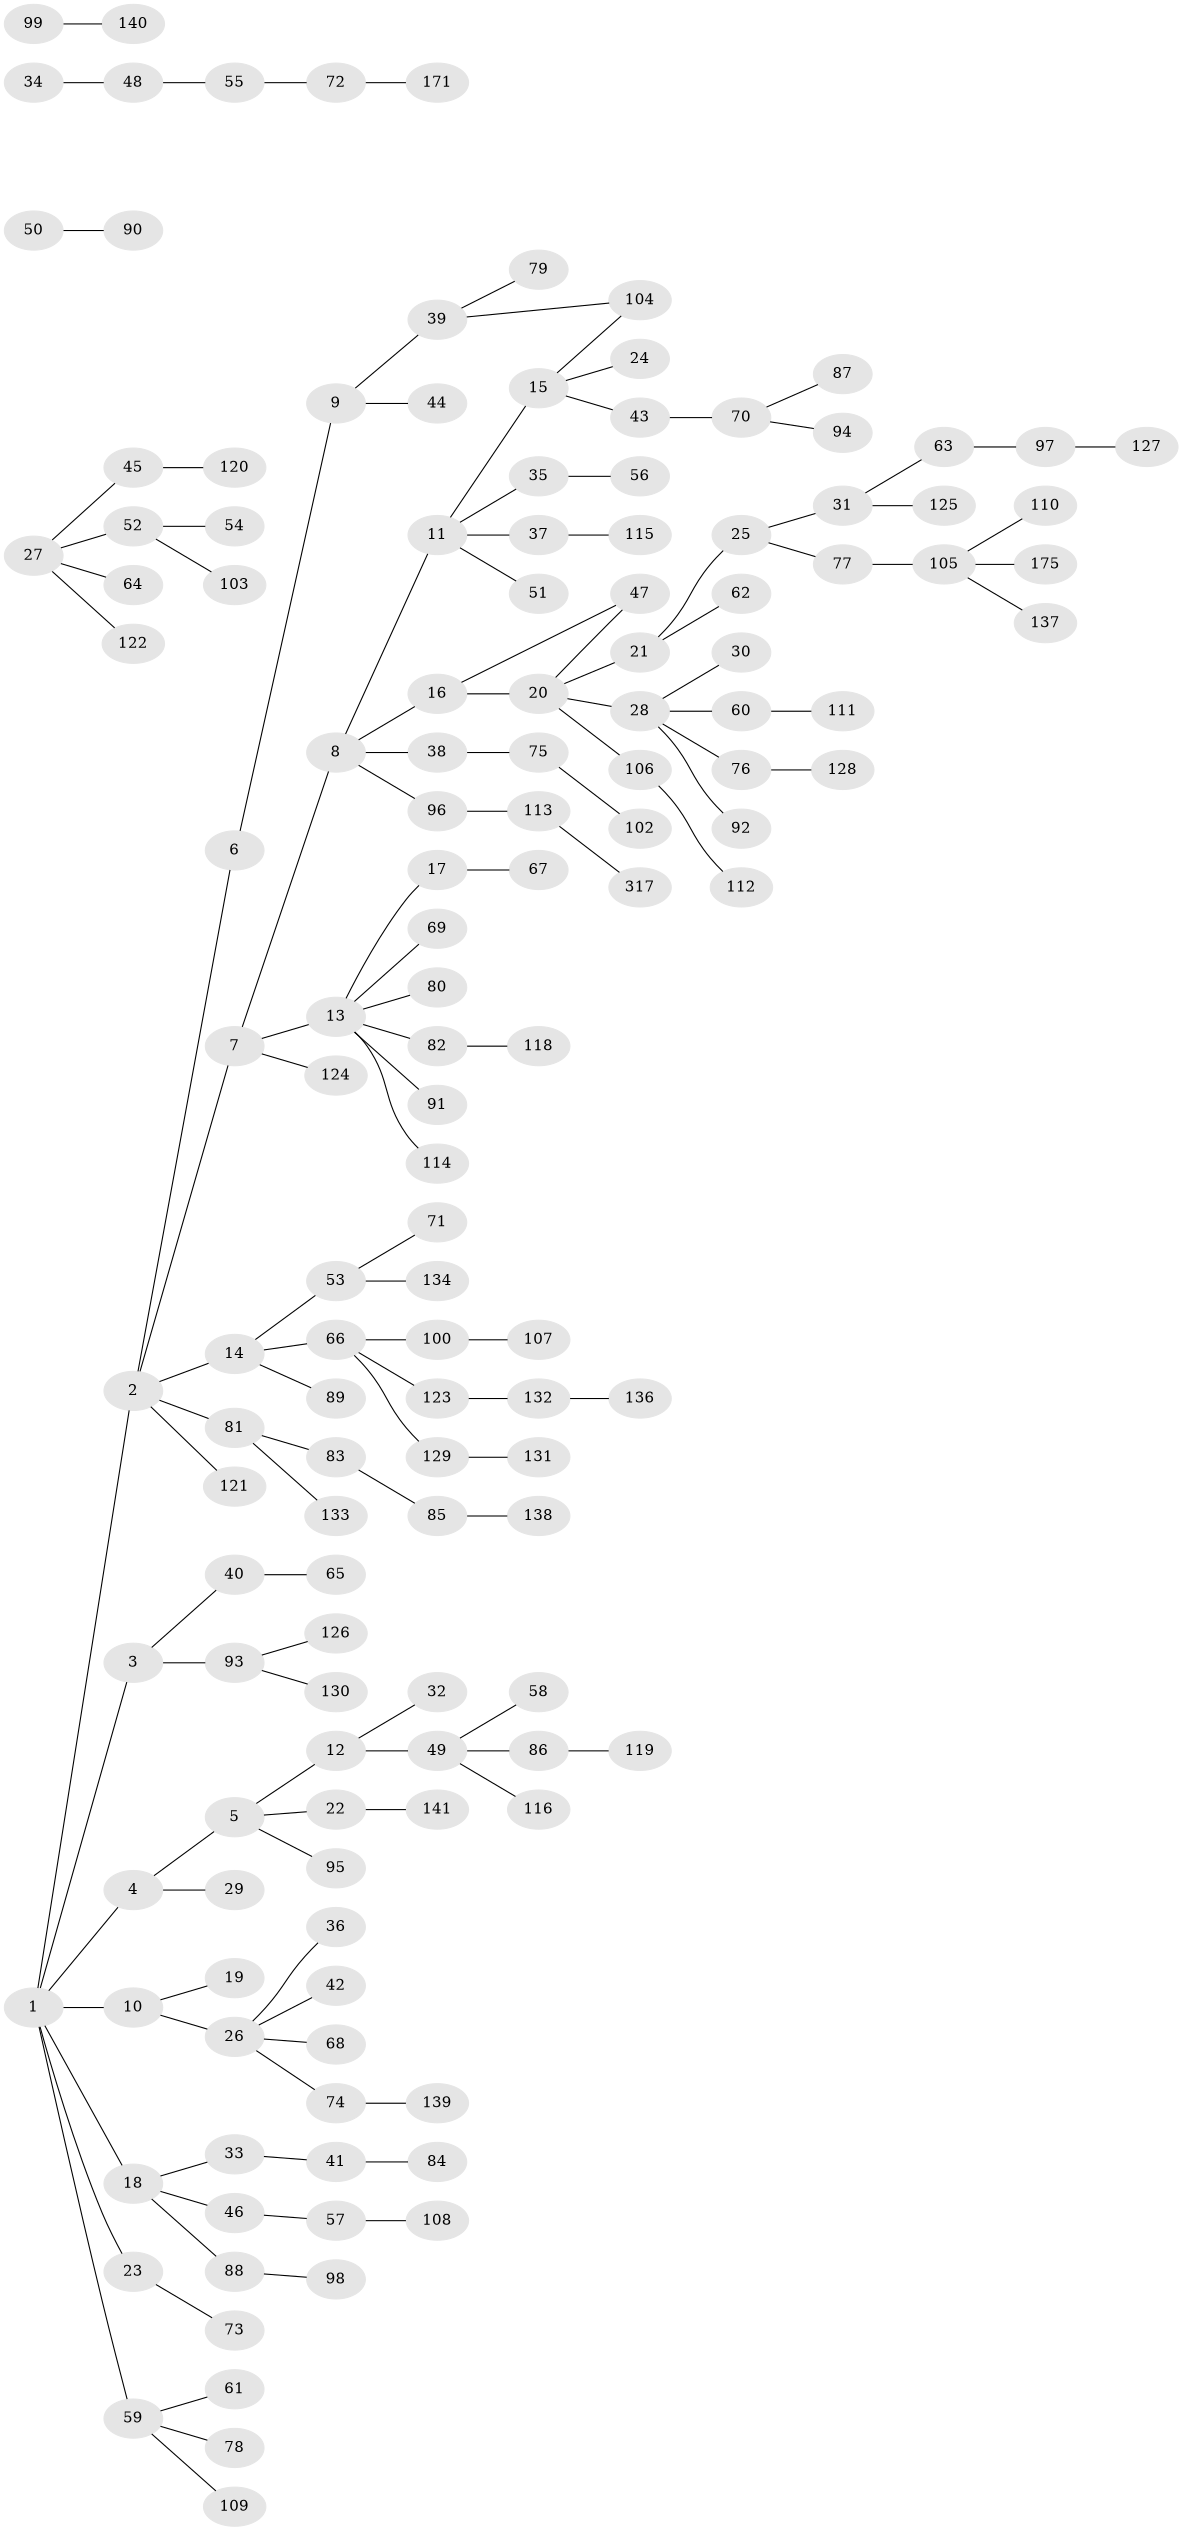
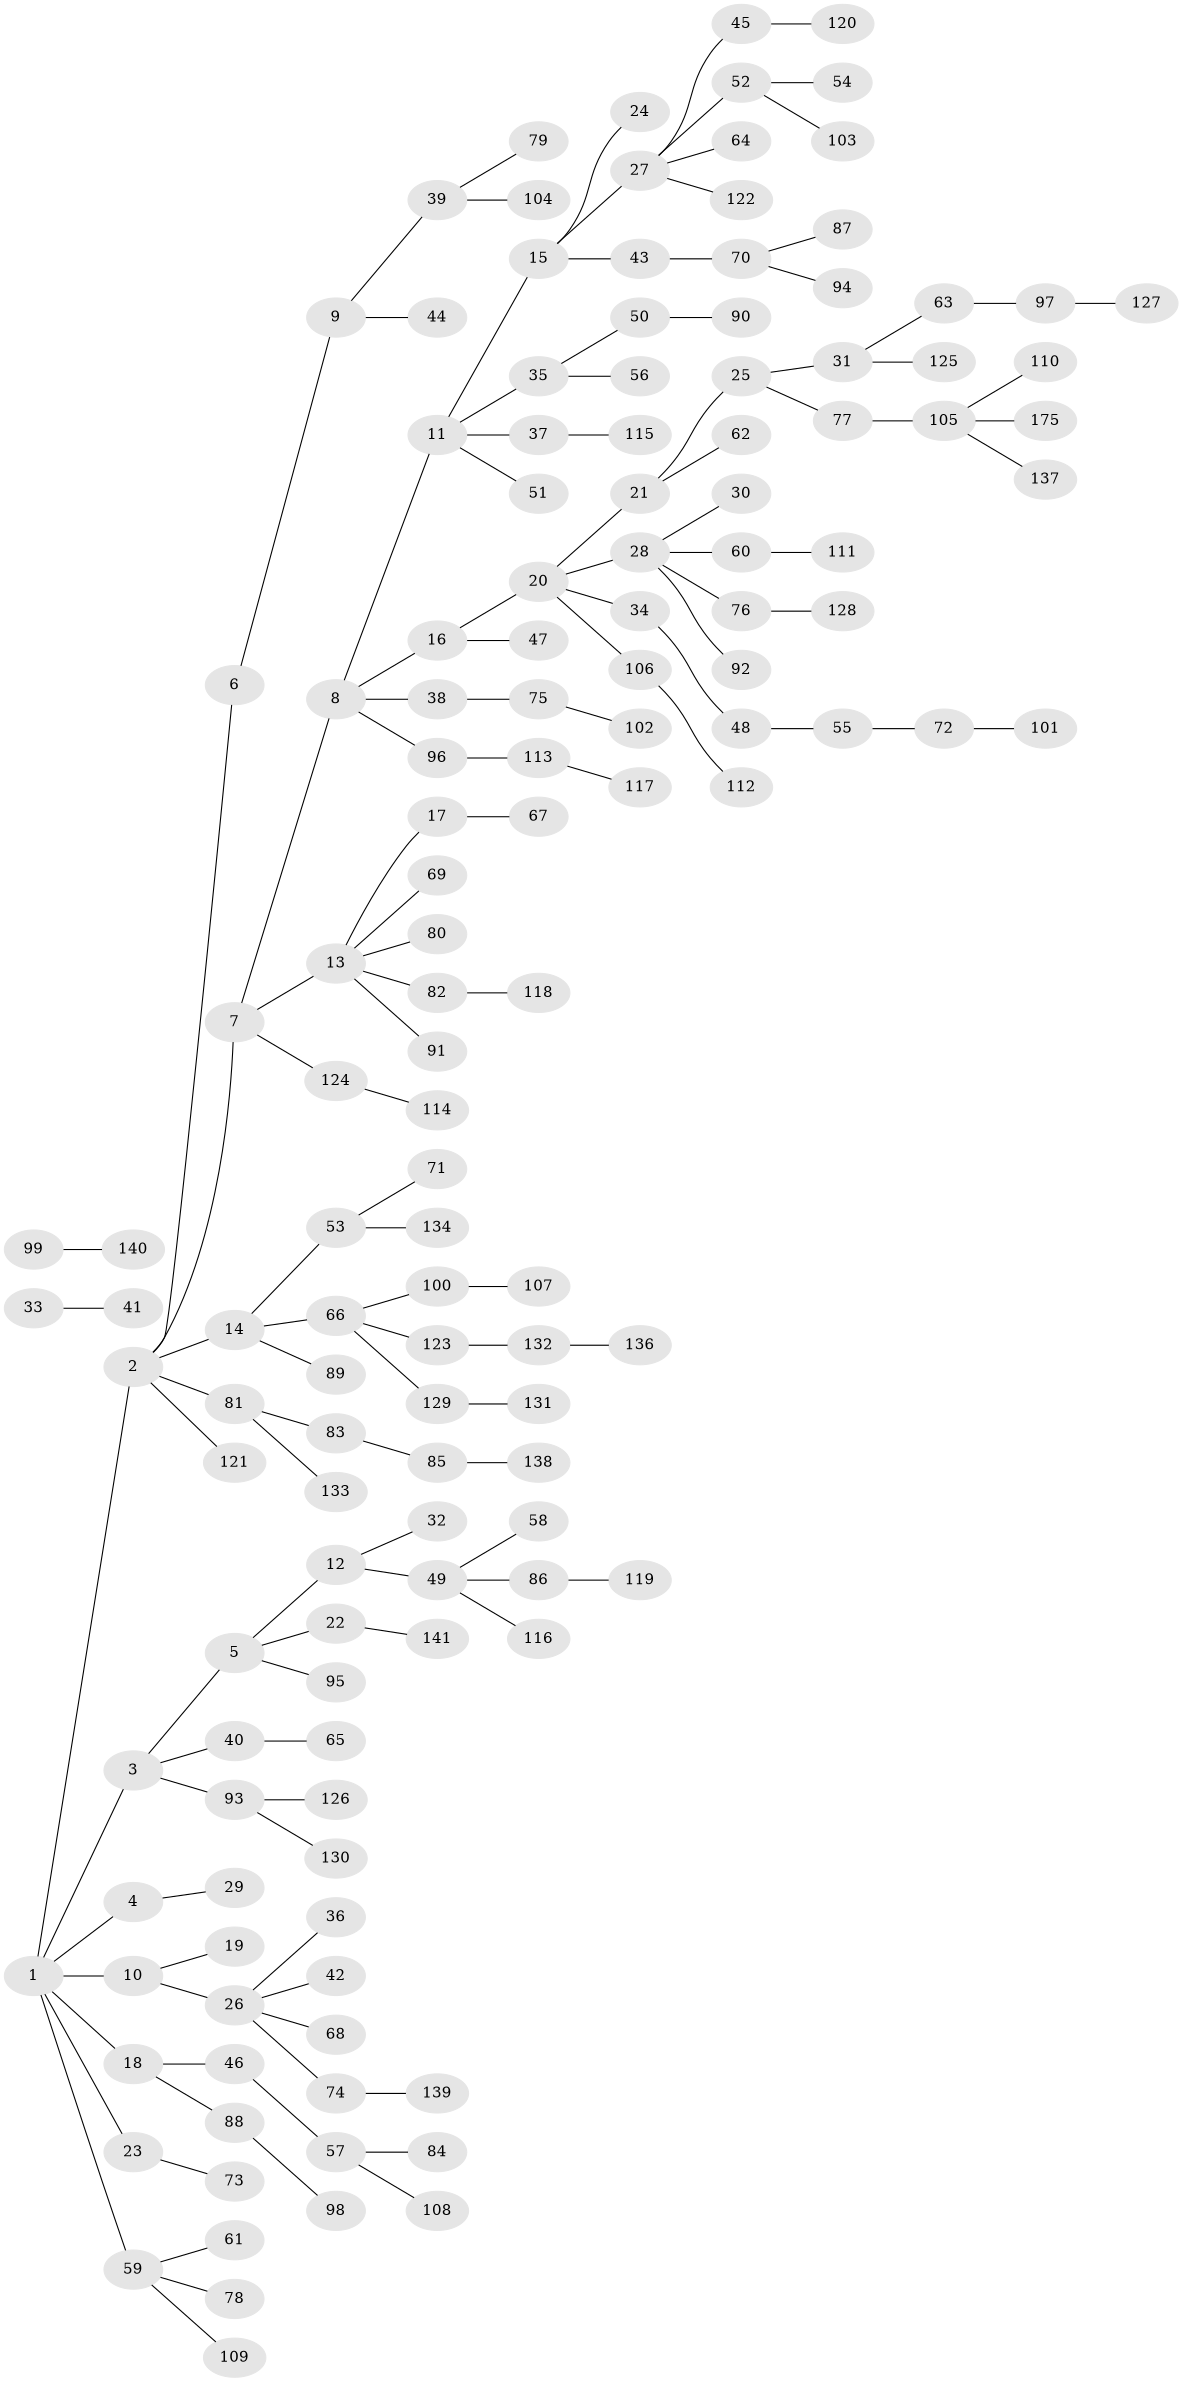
node "171": label "171" -> "101"
edge "104" -- "15": now "27" -- "15"
edge "50" -- "35": added
edge "47" -- "20": now "34" -- "20"
node "317": label "317" -> "117"
edge "13" -- "114": now "124" -- "114"
edge "5" -- "4": now "5" -- "3"
edge "41" -- "84": now "57" -- "84"
edge "33" -- "18": removed
